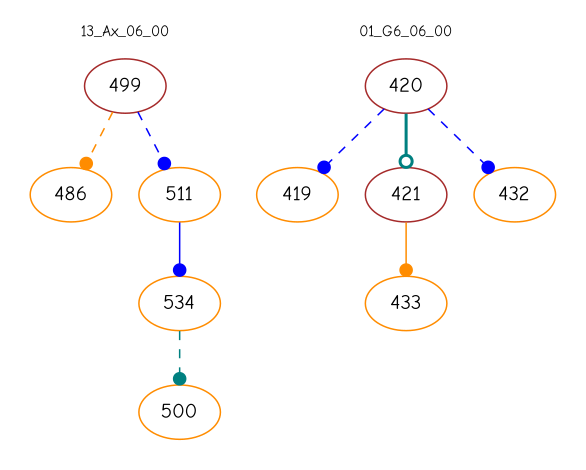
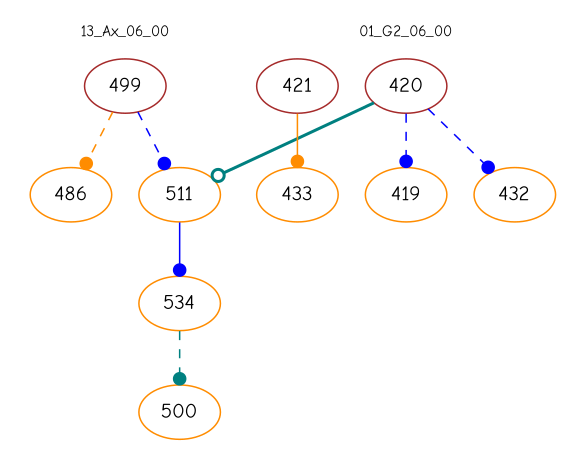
cluster "01_G6_06_00": label "01_G6_06_00" -> "01_G2_06_00"
edge "420" -> "421": now "420" -> "511"
